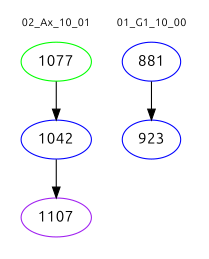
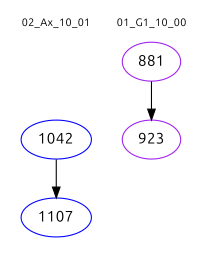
node "1077": removed
node "881": color blue -> purple
node "923": color blue -> purple
node "1107": color purple -> blue
